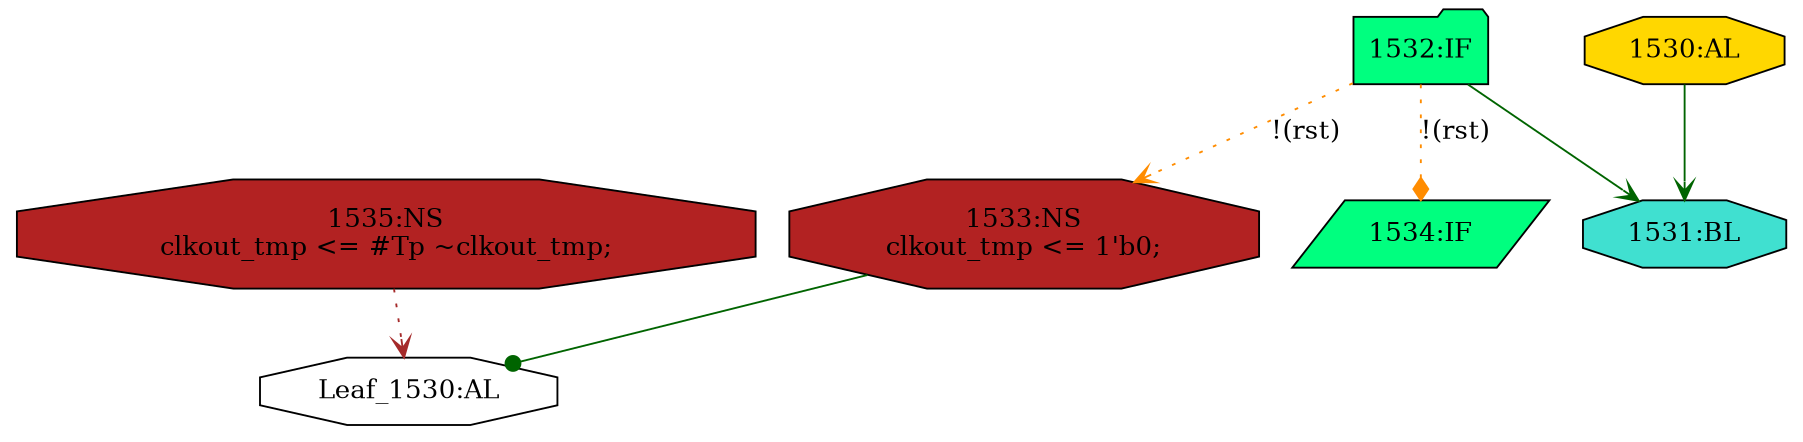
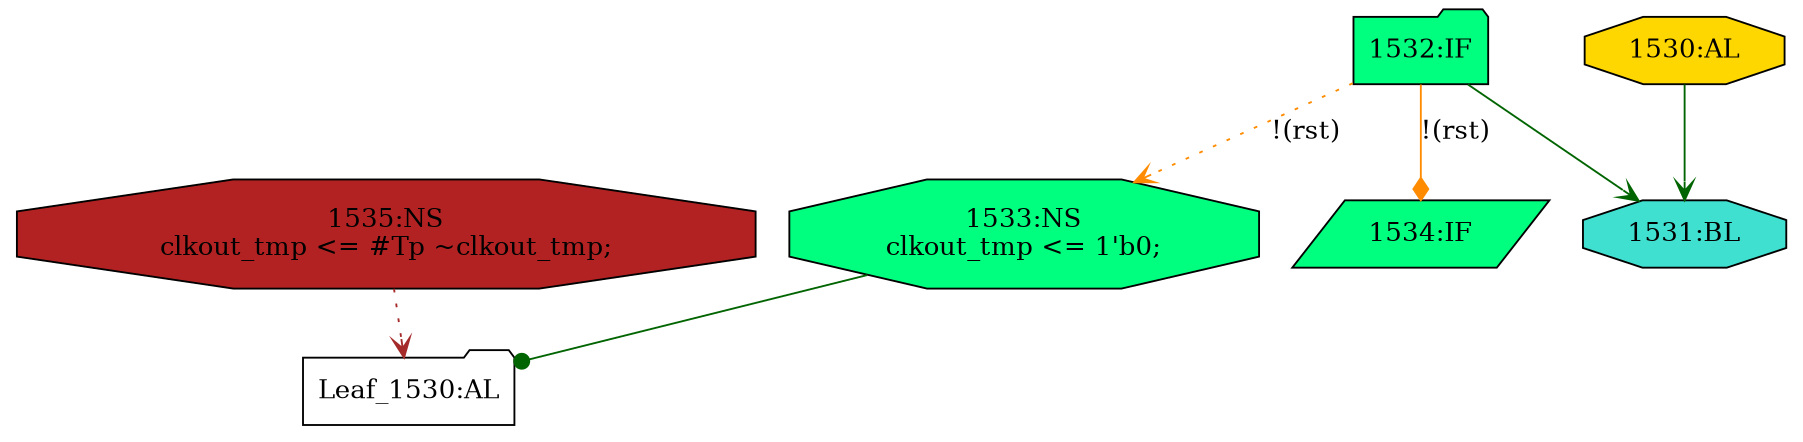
edge "1532:IF" -> "1534:IF": style dotted -> solid
node "1533:NS clkout_tmp <= 1'b0;": fillcolor firebrick -> springgreen
node "Leaf_1530:AL": shape octagon -> folder
